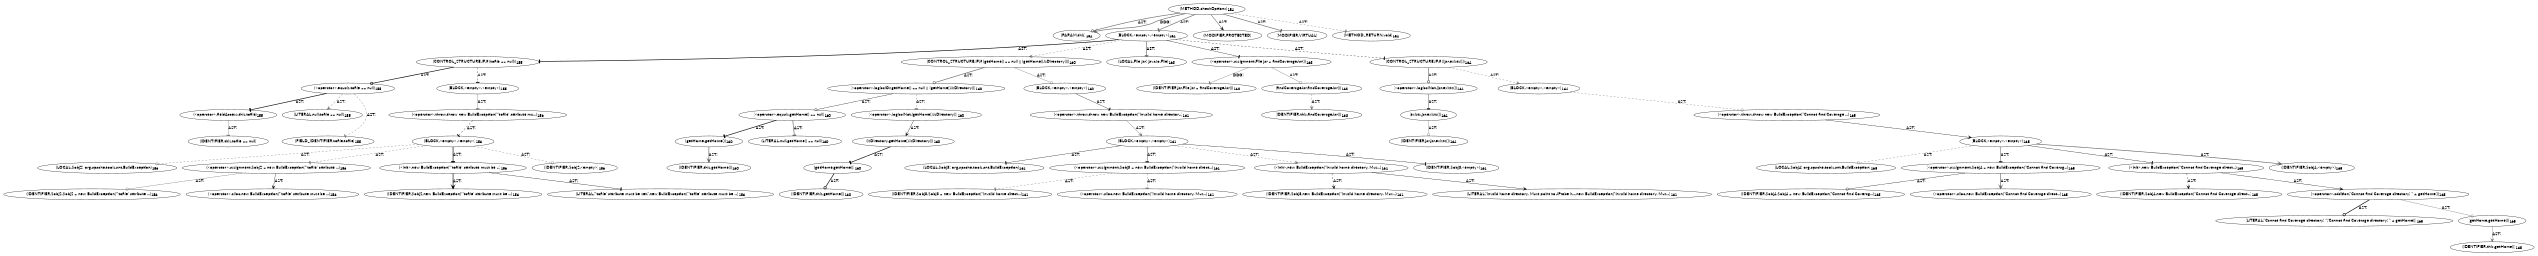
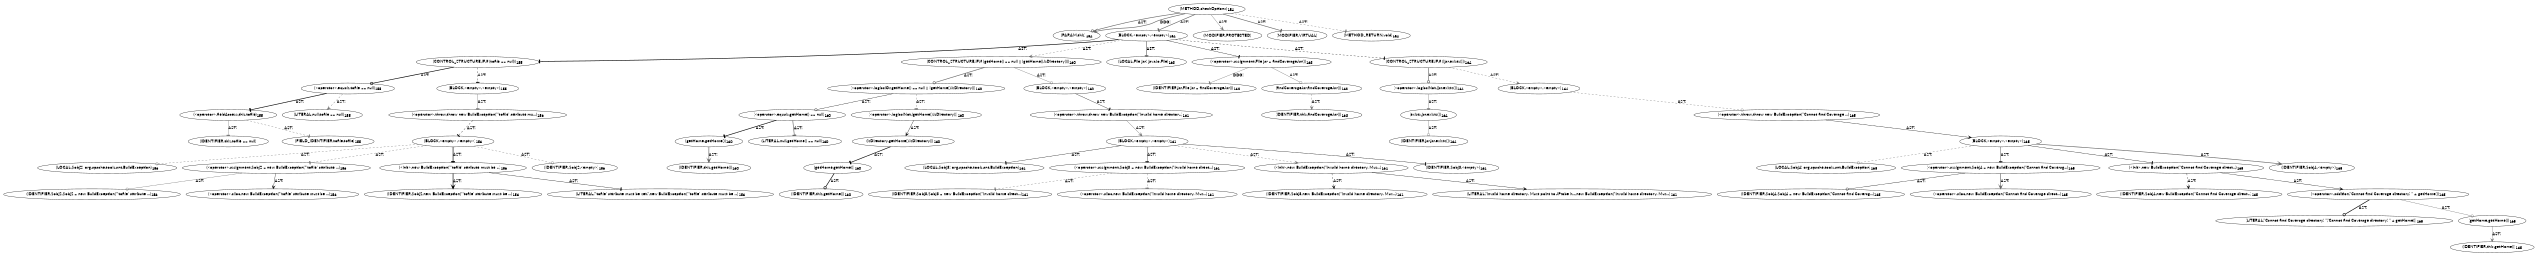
edge "(METHOD,checkOptions)" -> "(MODIFIER,PROTECTED)": color black -> gray40
edge "(<operator>.logicalNot,!jar.exists())" -> "(exists,jar.exists())": color black -> gray40
edge "(<operator>.equals,tofile == null)" -> "(FIELD_IDENTIFIER,tofile,tofile)": now "(<operator>.fieldAccess,this.tofile)" -> "(FIELD_IDENTIFIER,tofile,tofile)"
